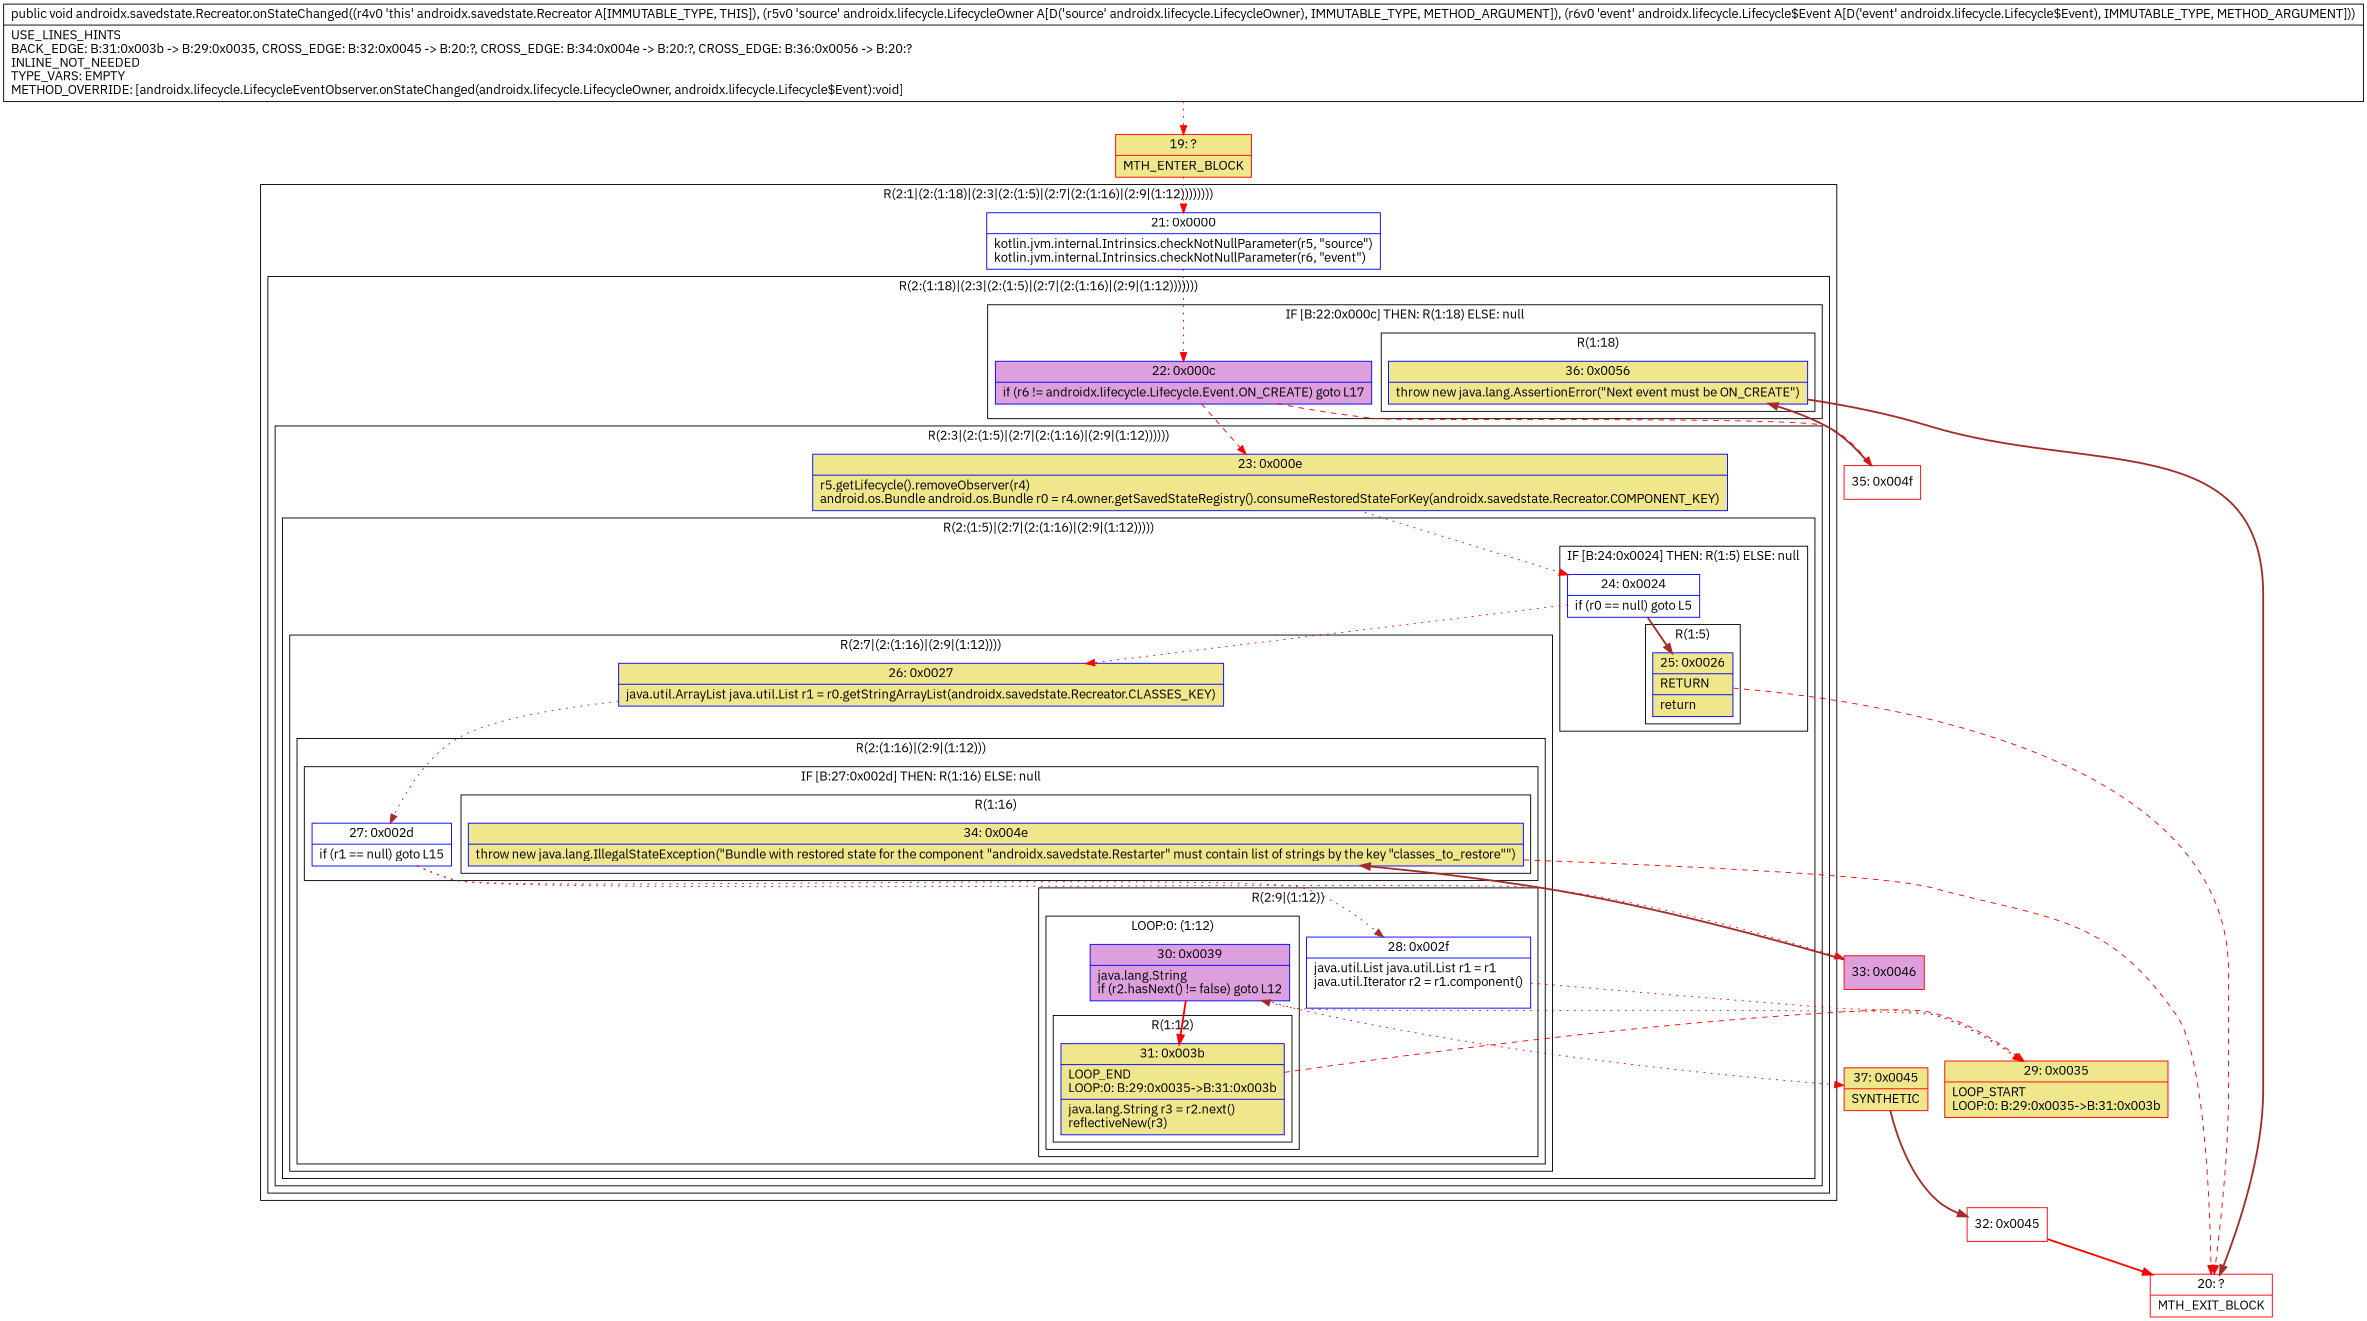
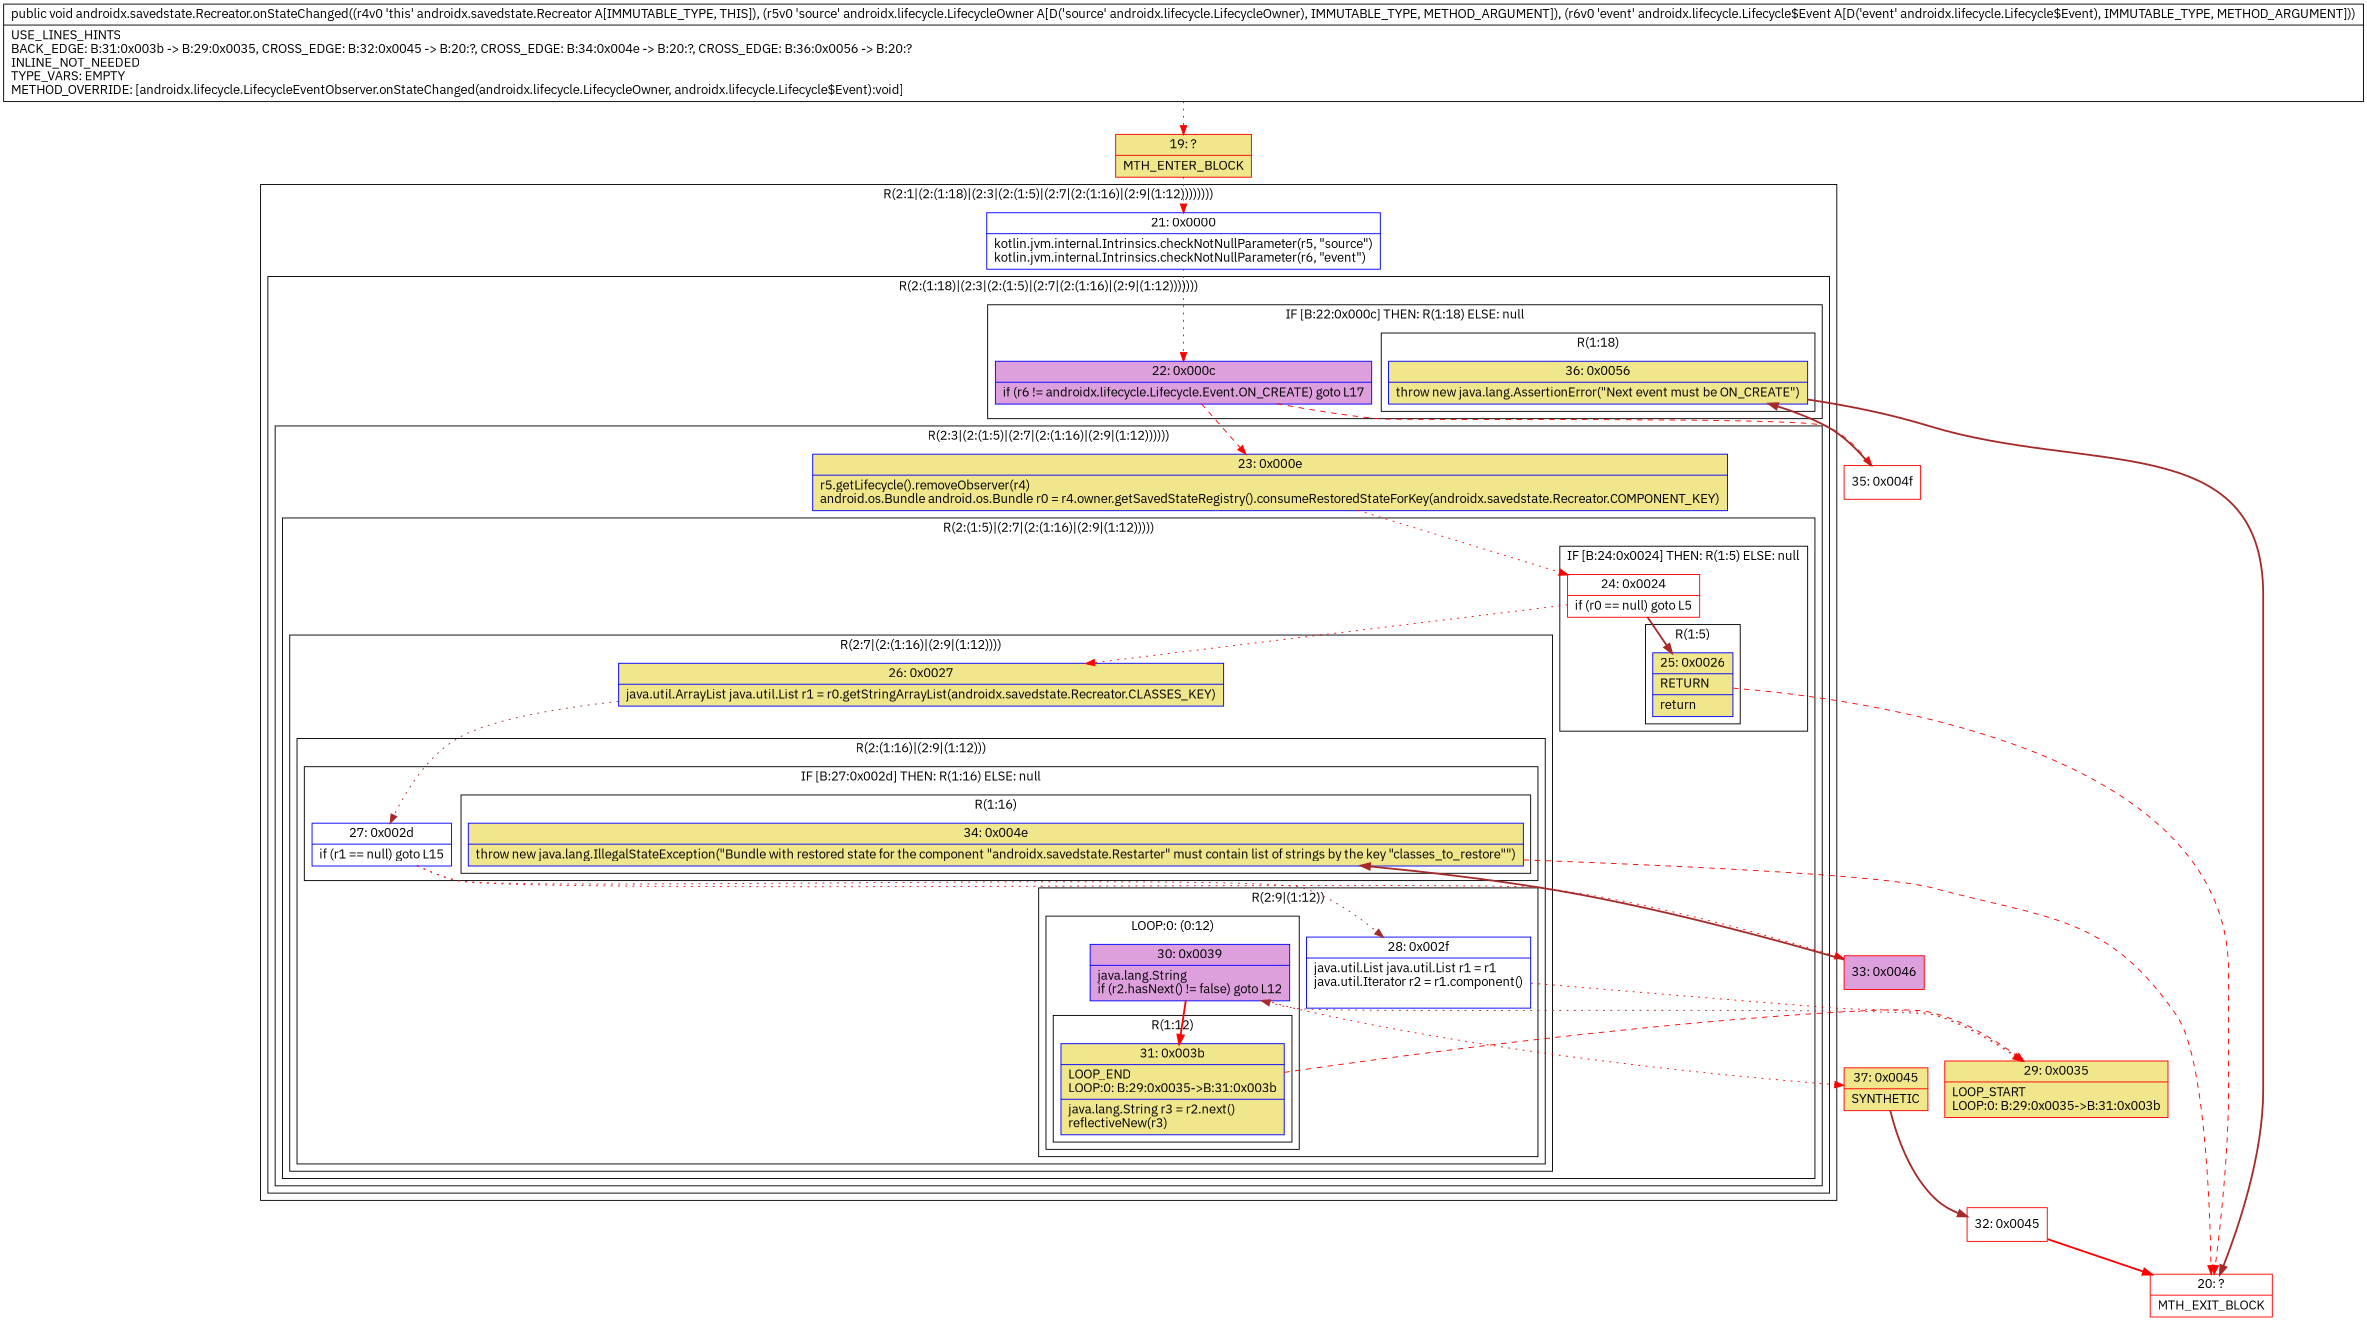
node "24: 0x0024": color blue -> red
cluster "LOOP:0: (1:12)": label "LOOP:0: (1:12)" -> "LOOP:0: (0:12)"
